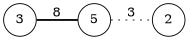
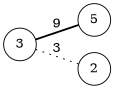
edge "3" -- "5": label "8" -> "9"
edge "5" -- "2": now "3" -- "2"
